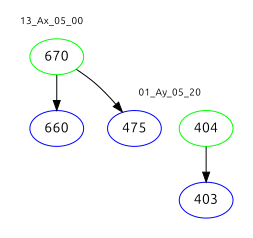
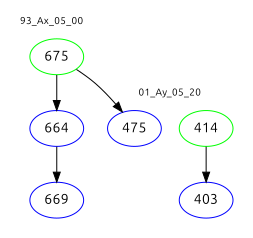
cluster "13_Ax_05_00": label "13_Ax_05_00" -> "93_Ax_05_00"
node "670": label "670" -> "675"
node "660": label "660" -> "664"
node "404": label "404" -> "414"
node "669": added
